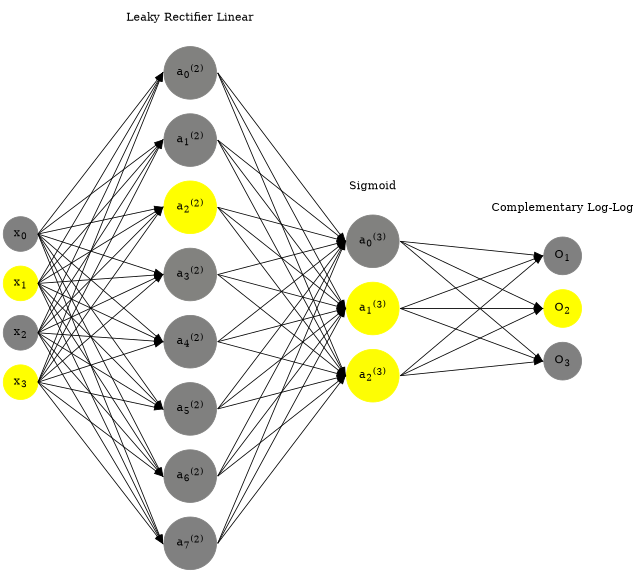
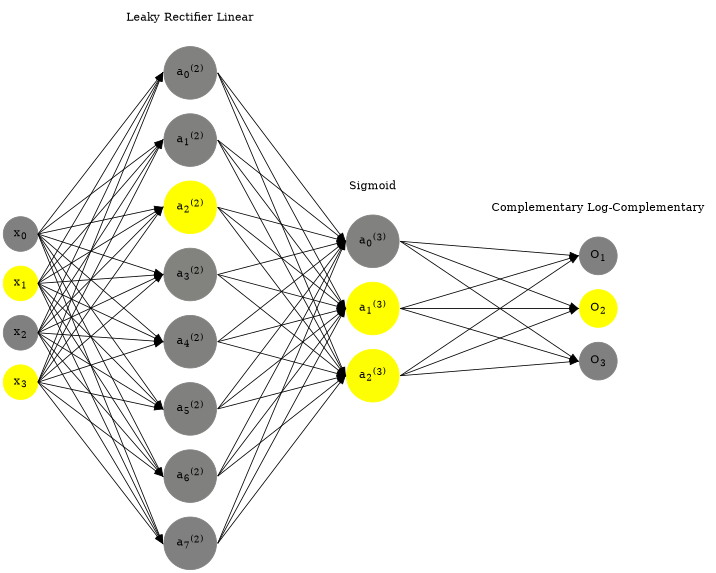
node "Complementary Log-Log": label "Complementary Log-Log" -> "Complementary Log-Complementary"
